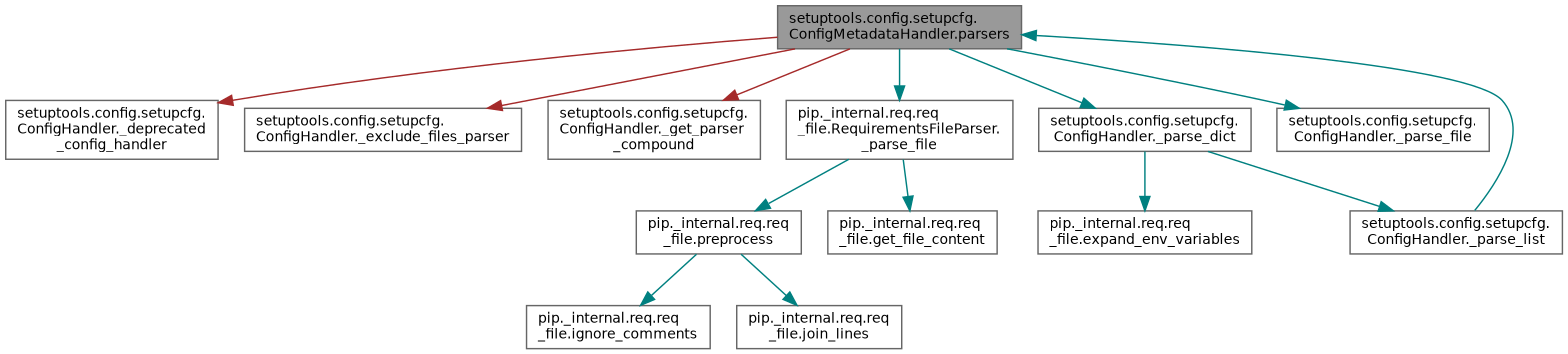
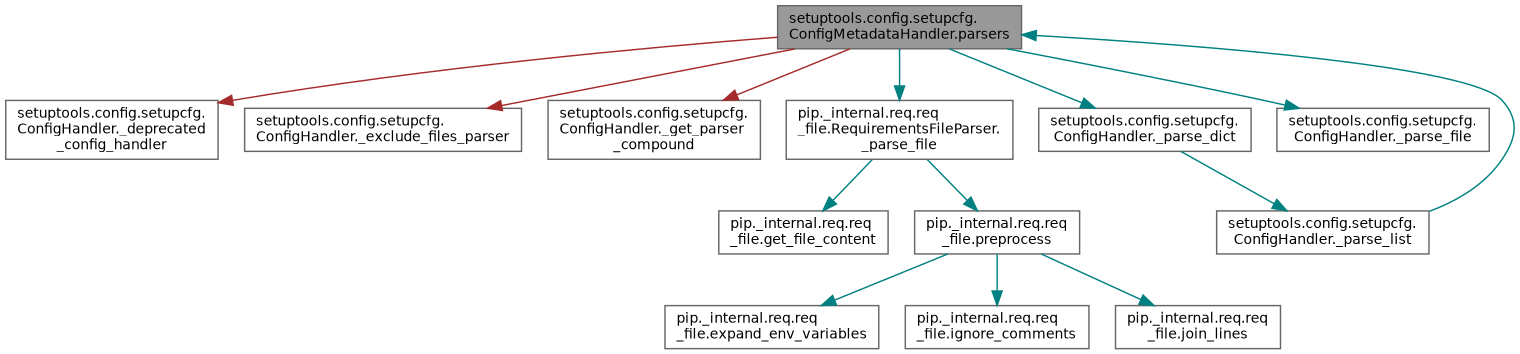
edge "setuptools.config.setupcfg. ConfigHandler._parse_dict" -> "pip._internal.req.req _file.expand_env_variables": now "pip._internal.req.req _file.preprocess" -> "pip._internal.req.req _file.expand_env_variables"
